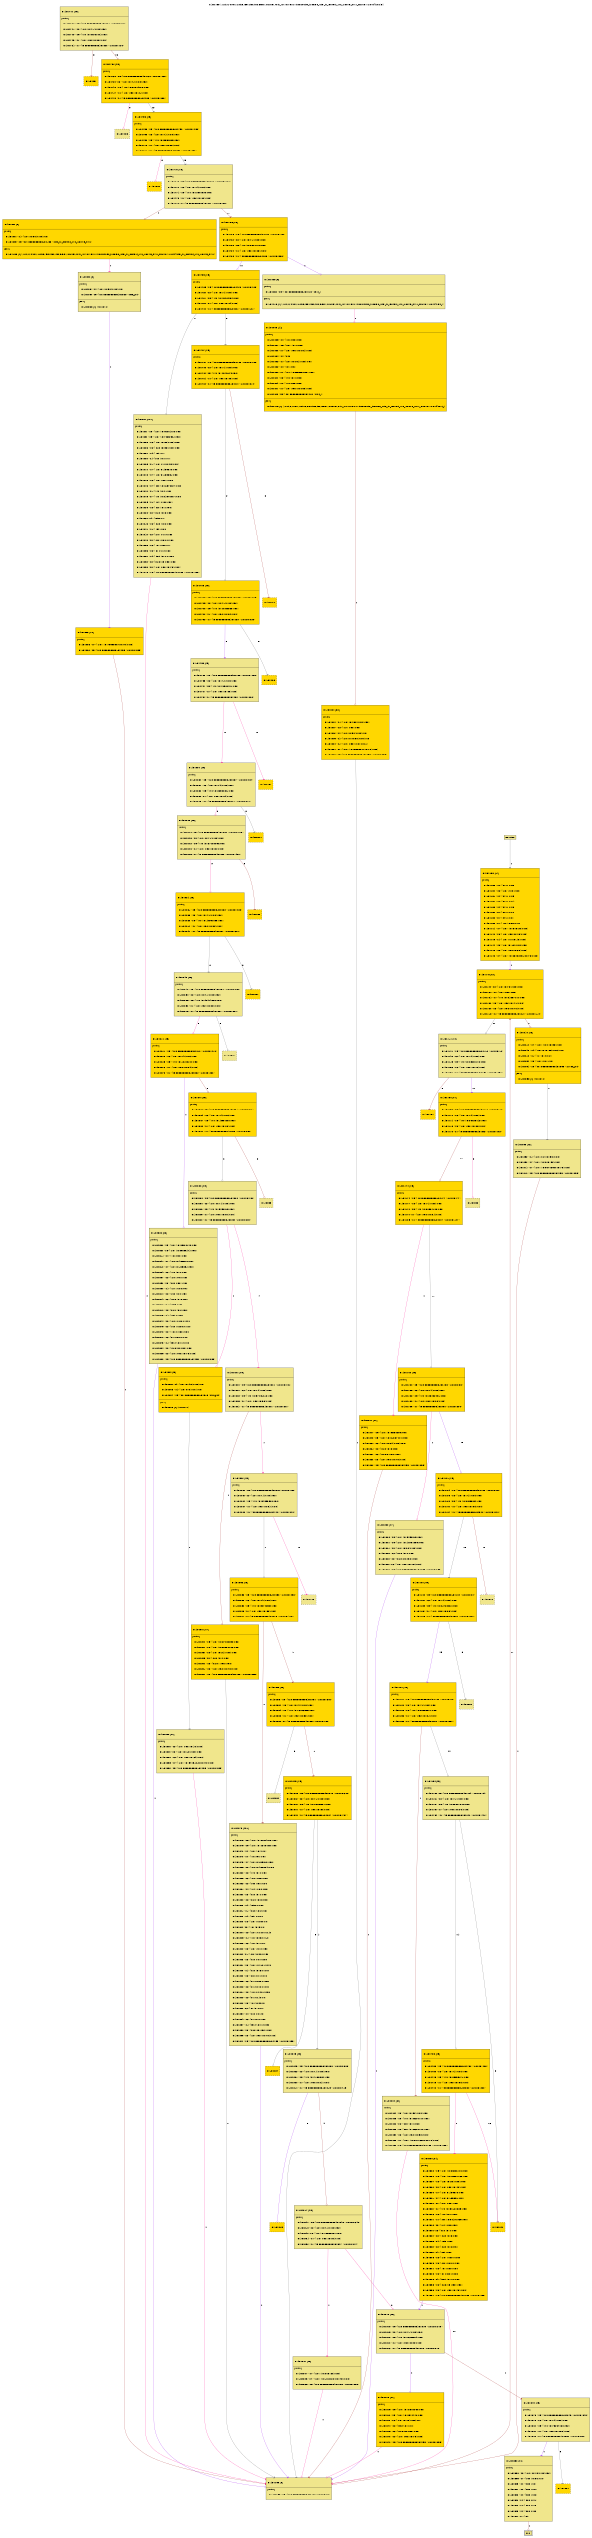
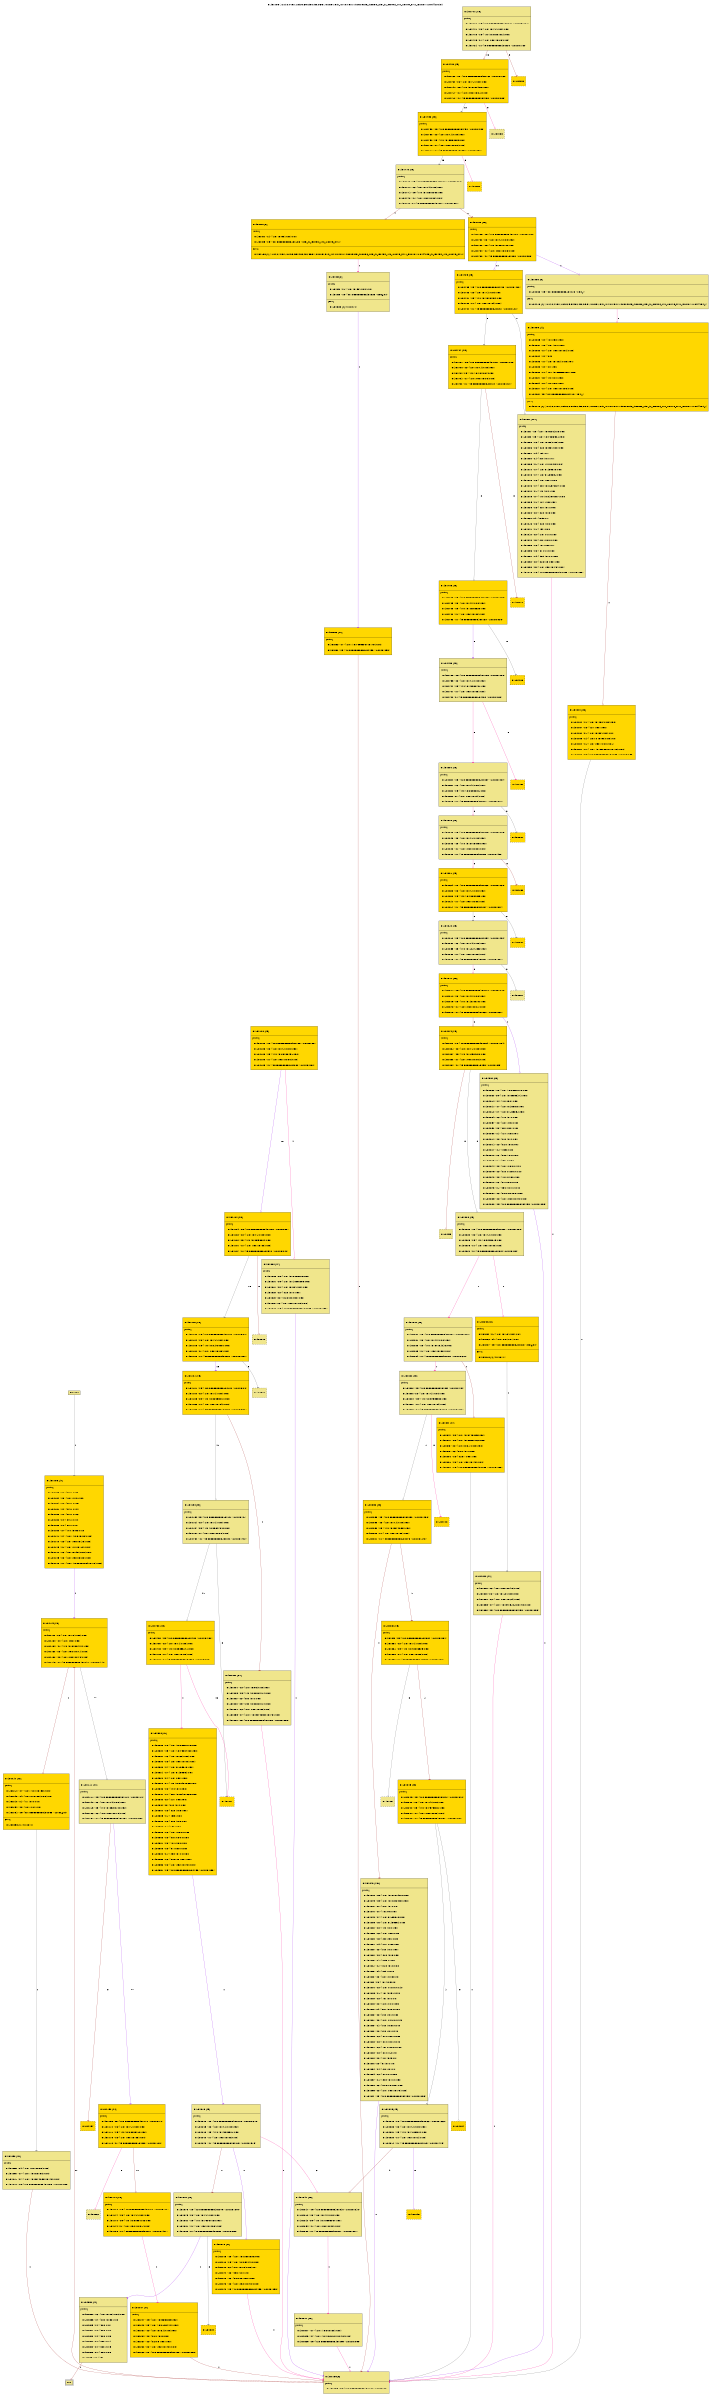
edge "0x401672 [25]" -> "0x40168b [25]": removed, label "16"
node "0x402118": fillcolor khaki -> gold
edge "0x401947 [25]" -> "0x401960 [25]": reversed
edge "0x401bd2 [31]" -> "0x40215e [5]": label " 11" -> " 1"
